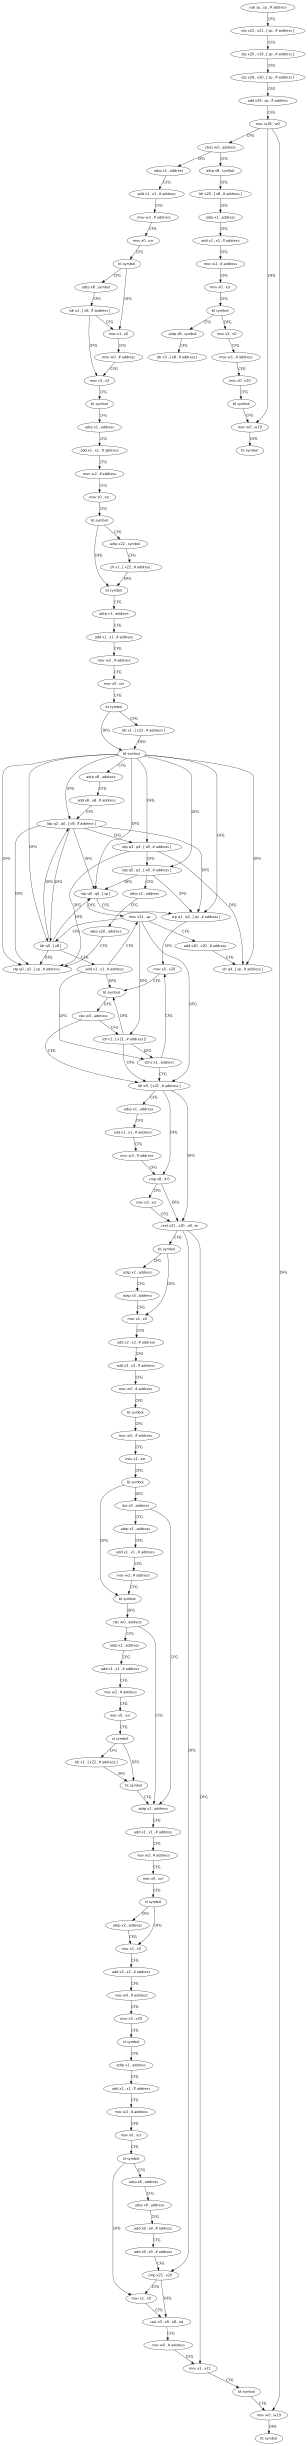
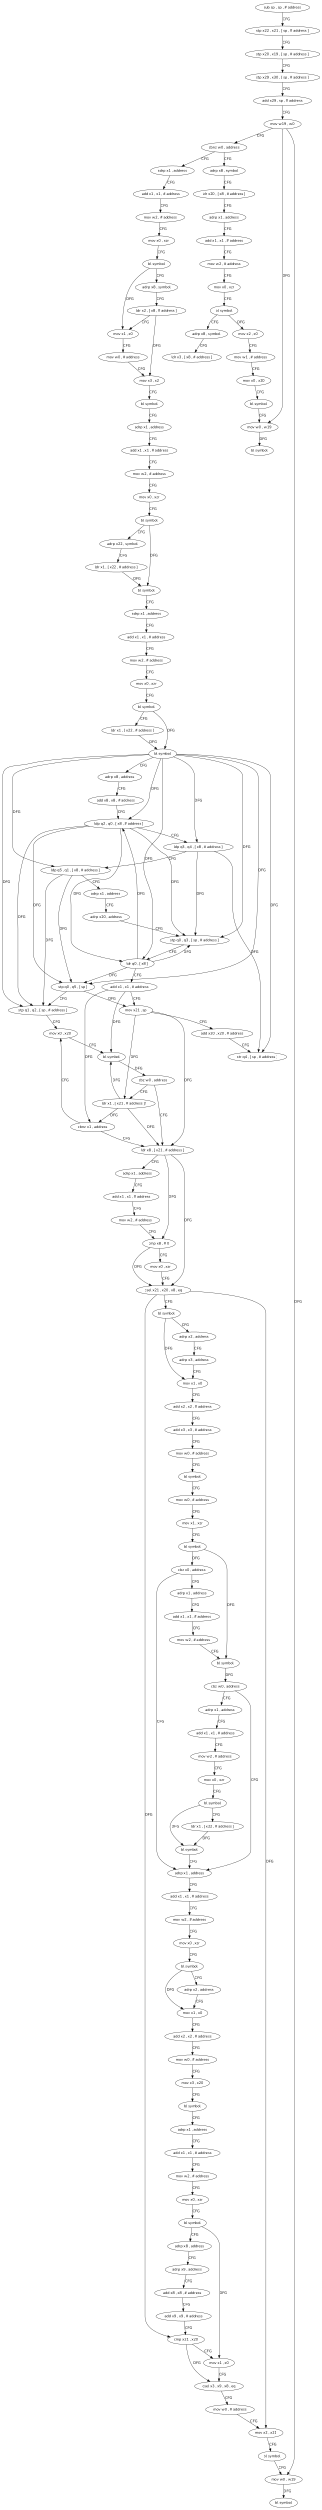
edge "mov x21 , sp" -> "ldr q0 , [ x8 ]": now "stp q0 , q3 , [ sp , # address ]" -> "ldr q0 , [ x8 ]"
